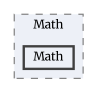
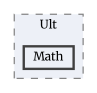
cluster "Math": label "Math" -> "Ult"
